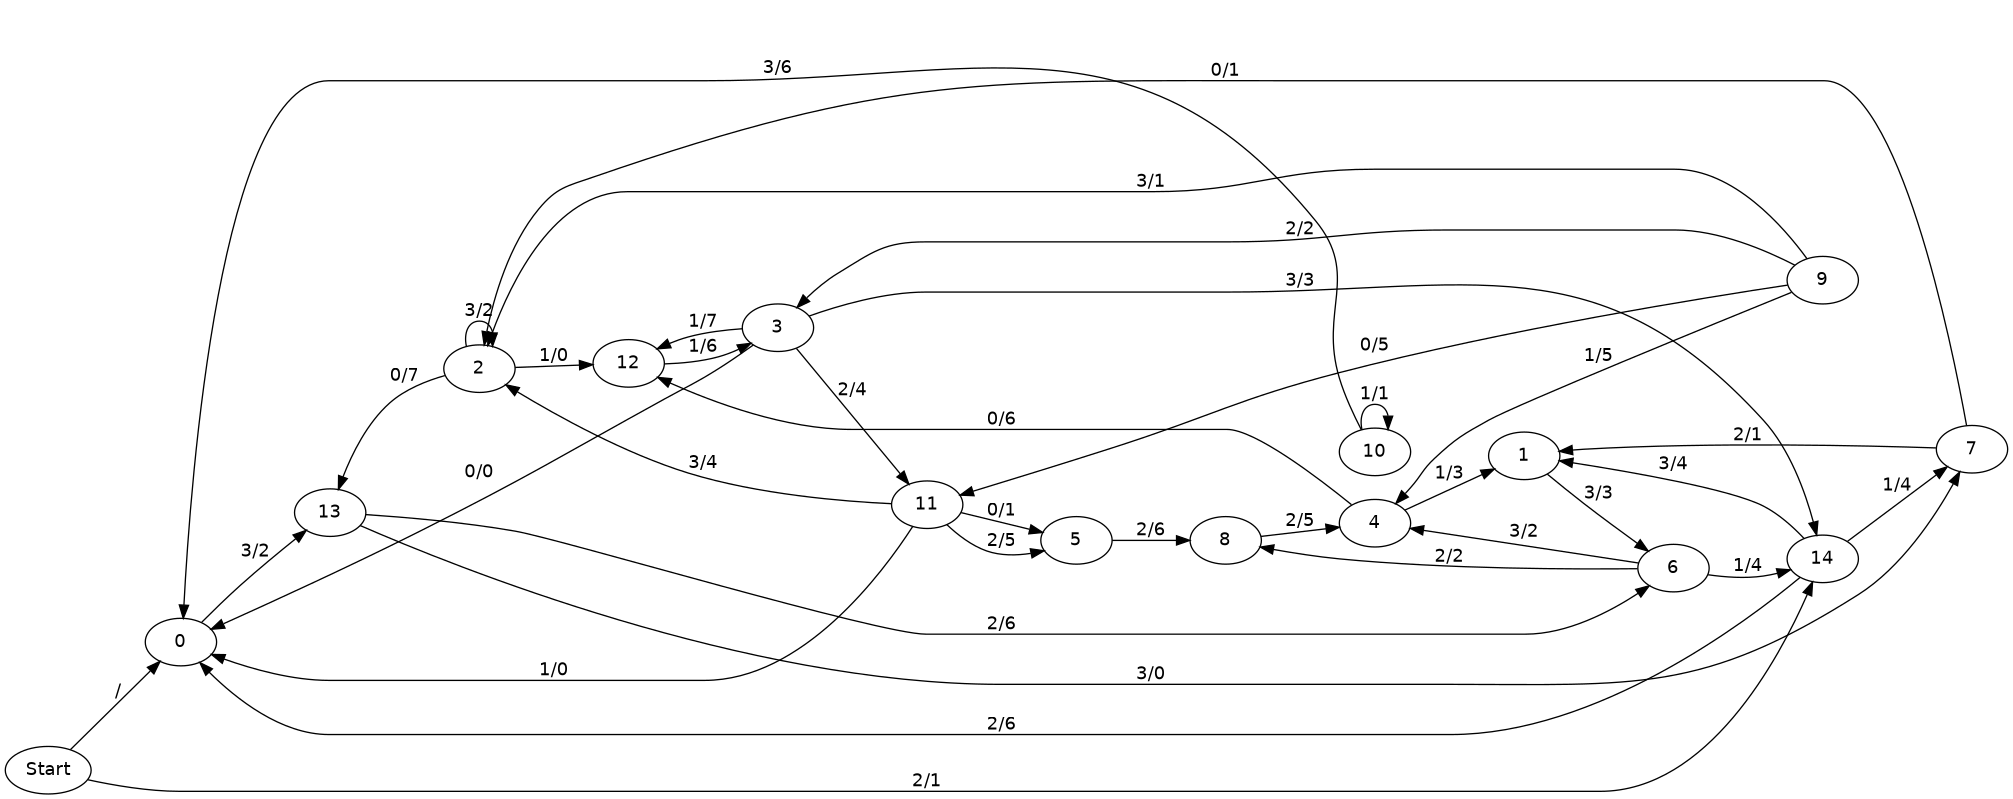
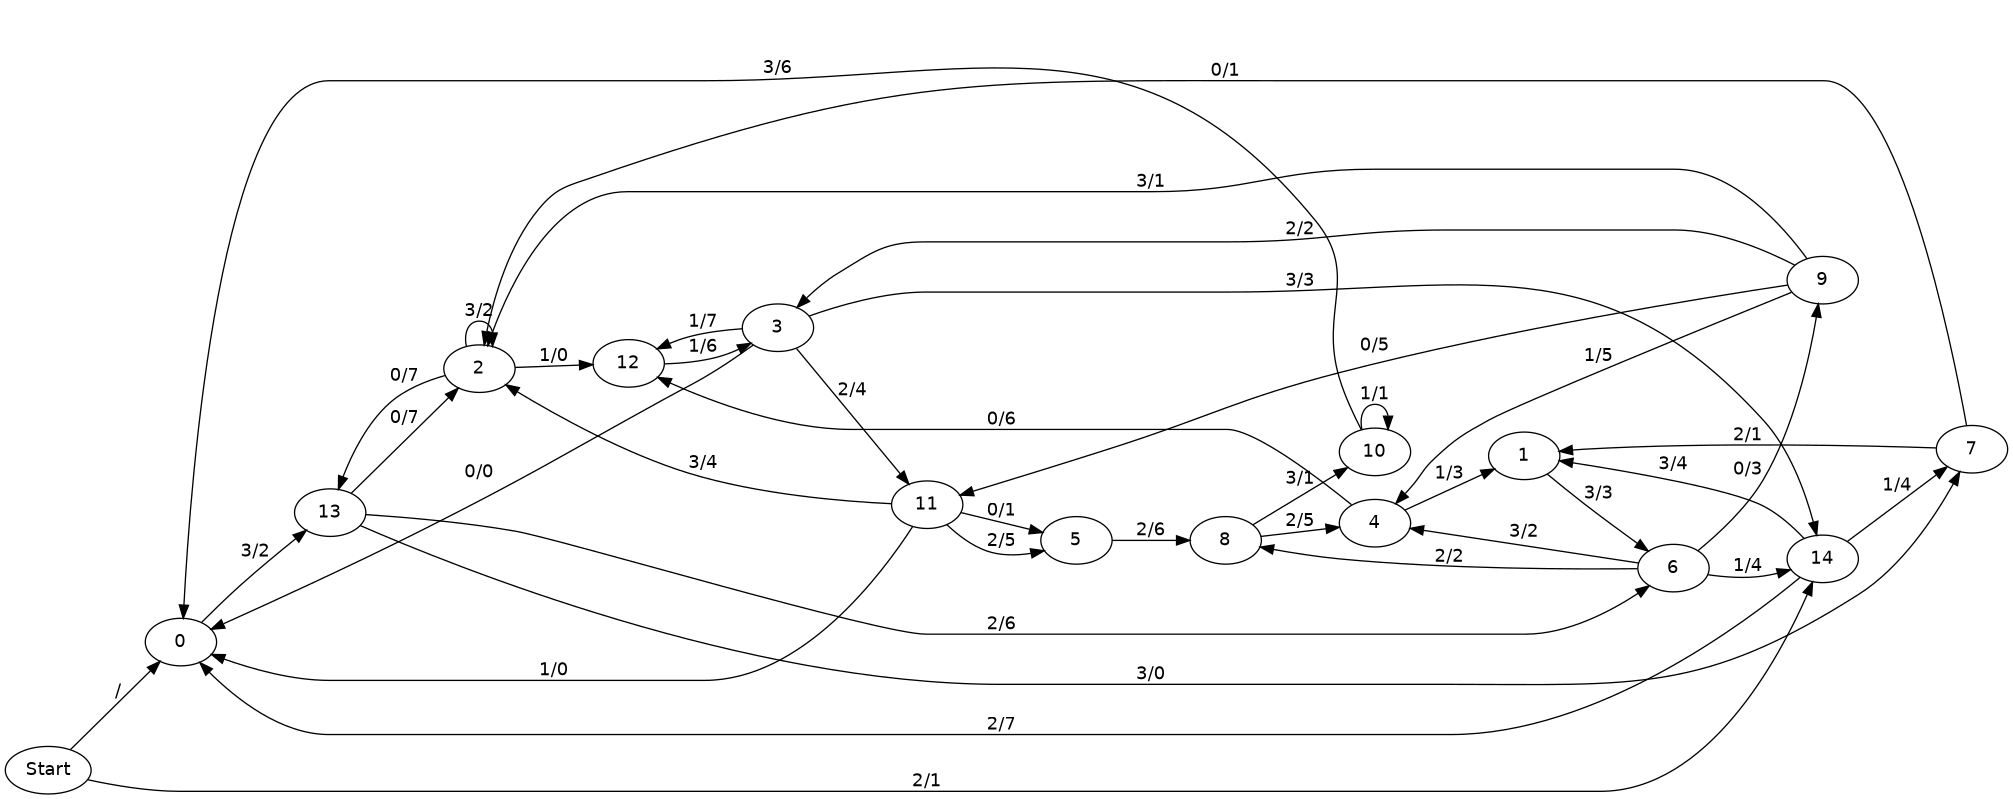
edge "13" -> "2": added, label "0/7"
edge "6" -> "9": added, label "0/3"
edge "8" -> "10": added, label "3/1"
edge "14" -> "0": label "2/6" -> "2/7"
